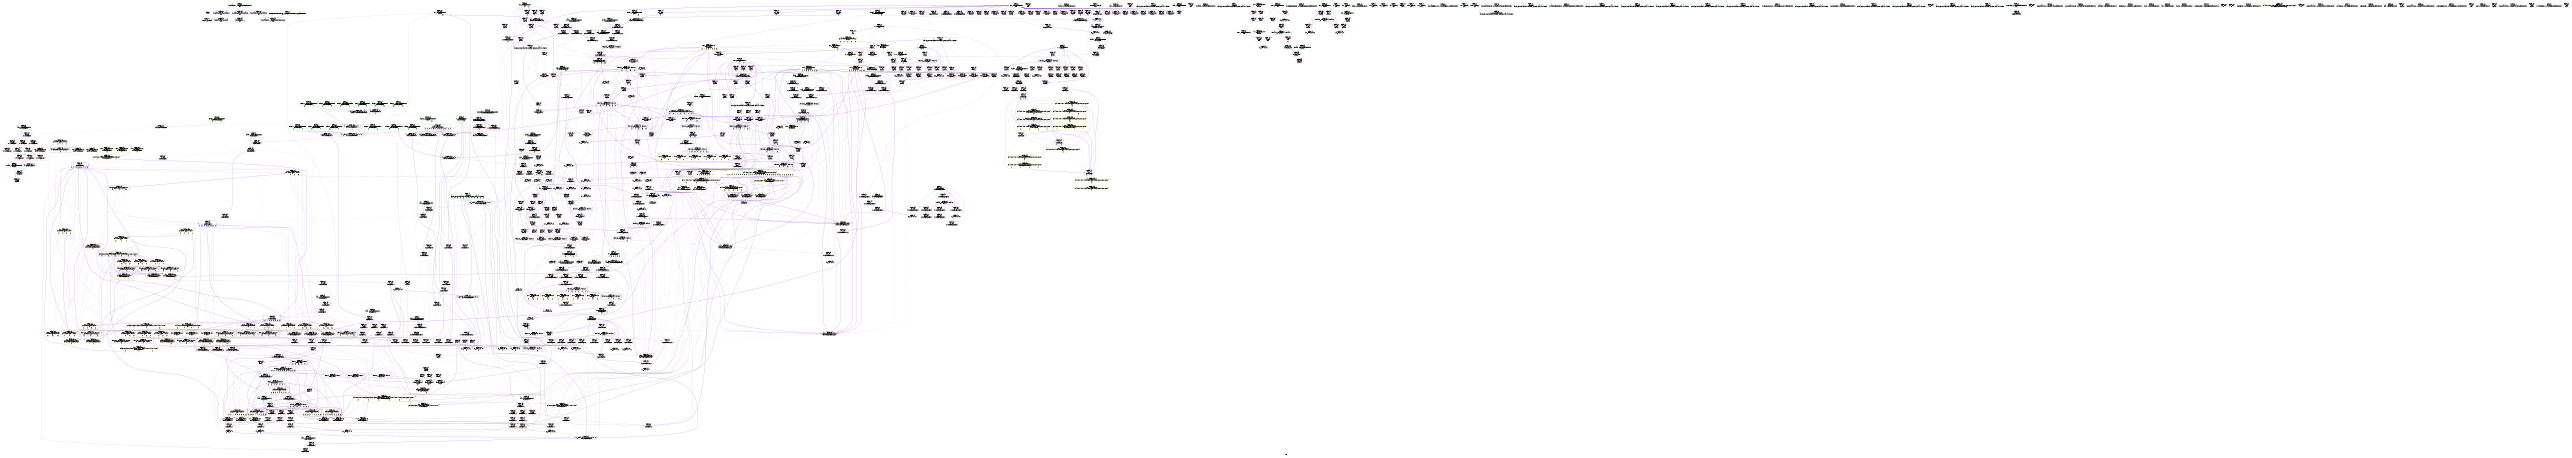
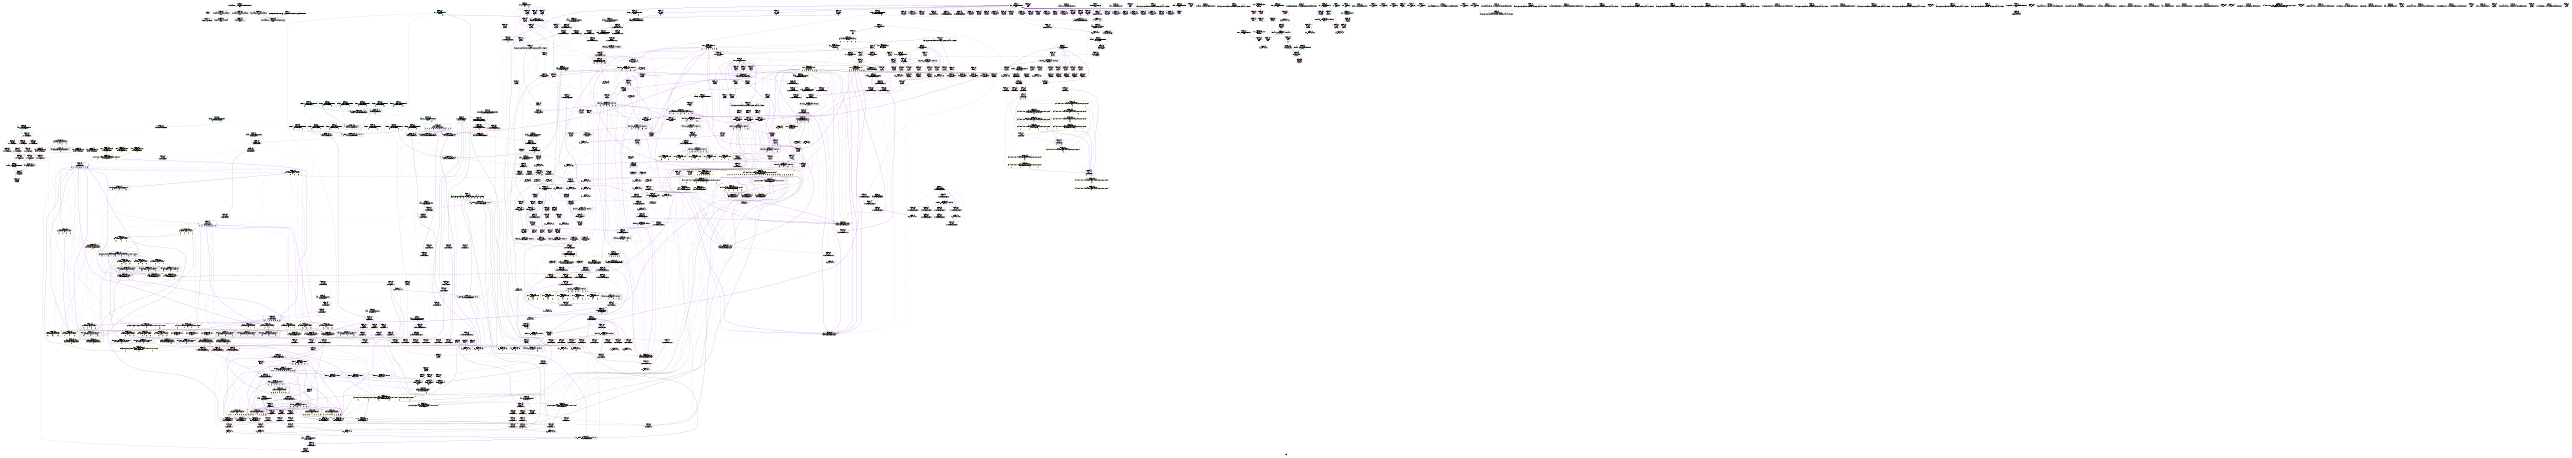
node "NodeID: 932": text "8V_1 = ENCHI(MR_8V_0)" -> "8V_1 = GLOBAL(MR_8V_0)"
